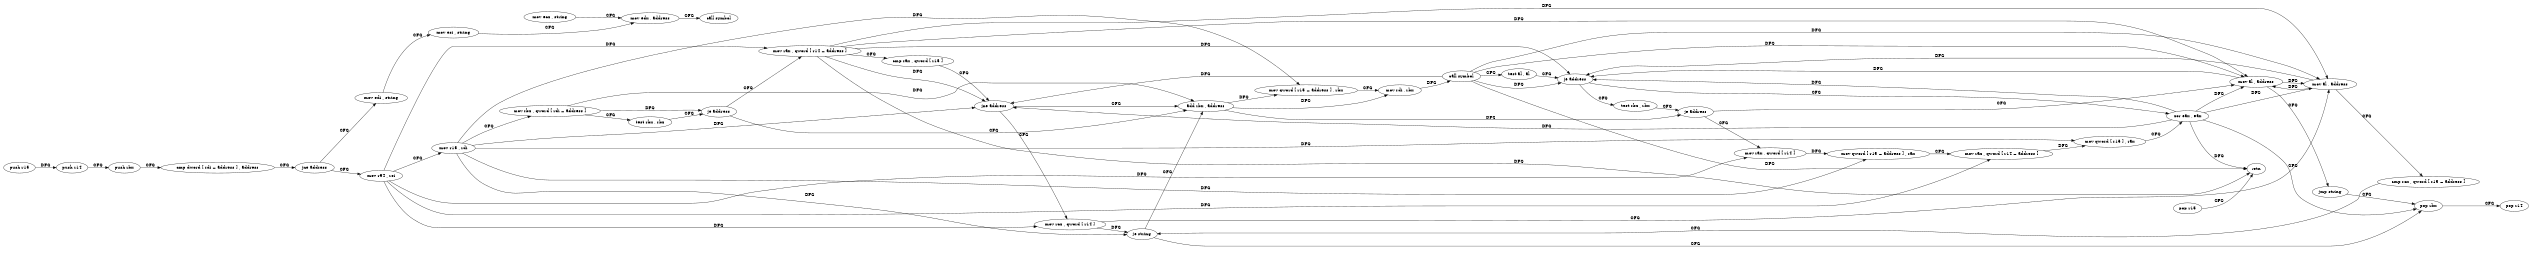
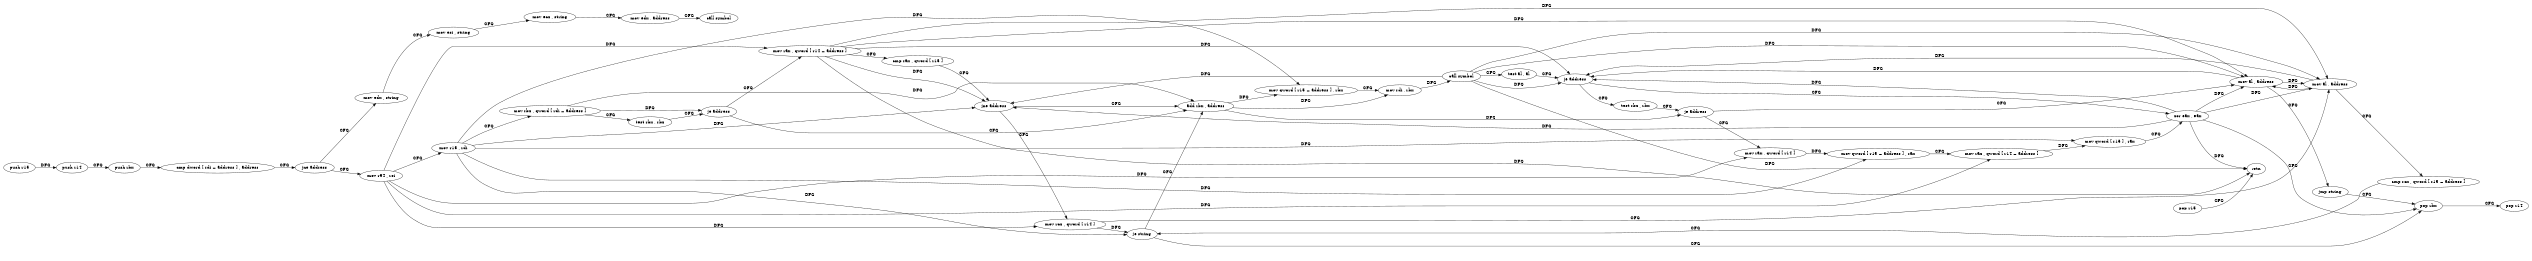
edge "mov esi , string" -> "mov edx , address": now "mov esi , string" -> "mov ecx , string"
node "mov edi , string": label "mov edi , string" -> "mov edx , string"
